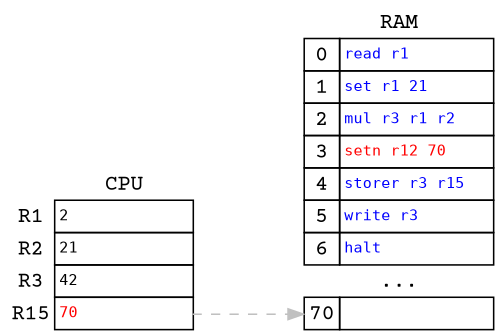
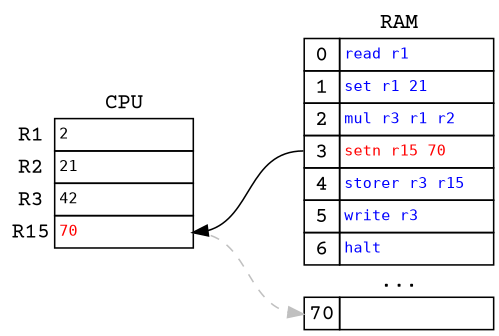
node "RAM": text "setn r12 70" -> "setn r15 70"
edge "RAM" -> "CPU": added
